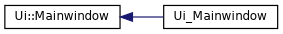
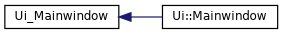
edge "Ui_Mainwindow" -> "Ui::Mainwindow": reversed
